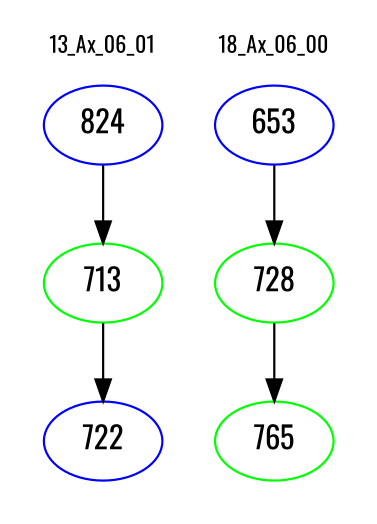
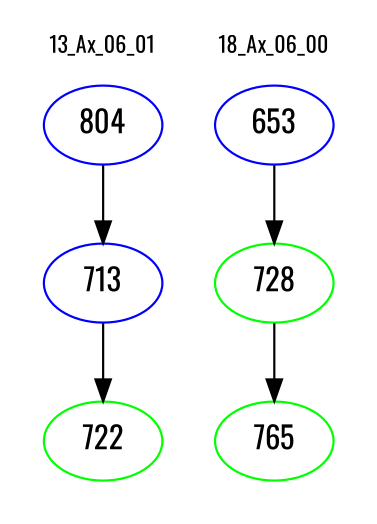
node "824": label "824" -> "804"
node "713": color green -> blue
node "722": color blue -> green
